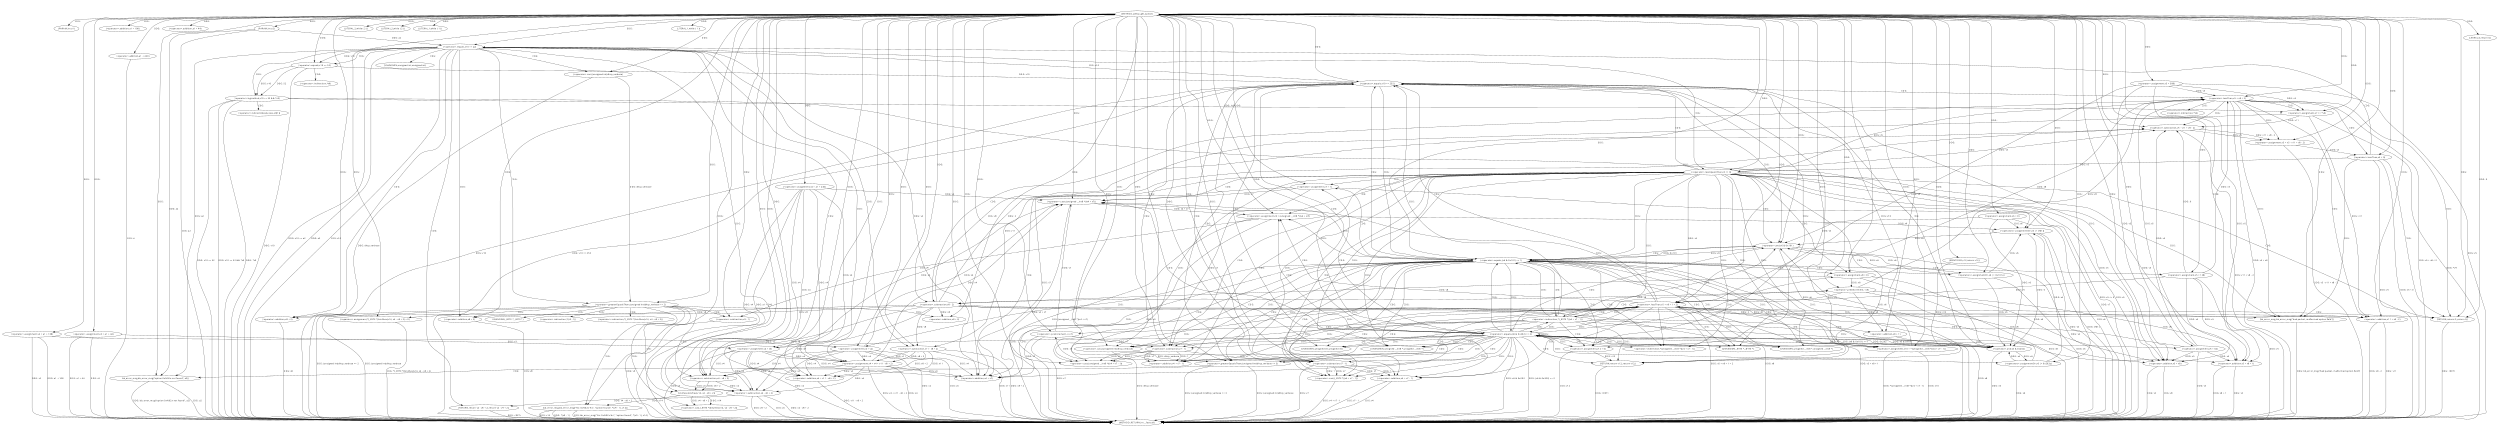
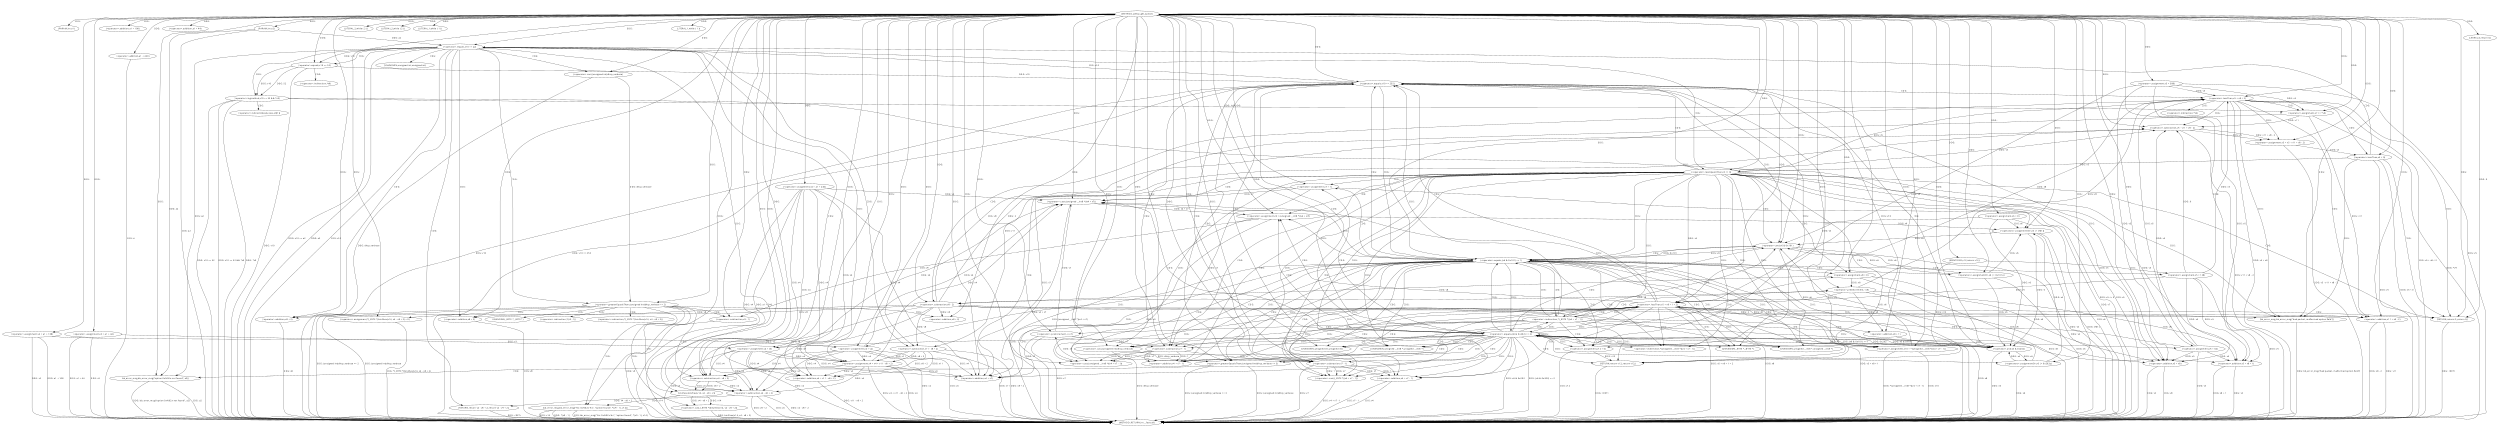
edge "(METHOD,udhcp_get_option)" -> "(<operator>.assignment,v5 = 128)": now "(IDENTIFIER,v12,return v12;)" -> "(<operator>.assignment,v5 = 128)"
edge "(<operator>.equals,v10 == a2)" -> "(<operator>.addition,v4 + v7)": now "(<operator>.assignment,v4 = a1 + 240)" -> "(<operator>.addition,v4 + v7)"
edge "(<operator>.cast,(_BYTE *)bin2hex(v14, v4 - v8 + 2))" -> "(METHOD_RETURN,int __fastcall)": added, label "DDG: bin2hex(v14, v4 - v8 + 2)"
